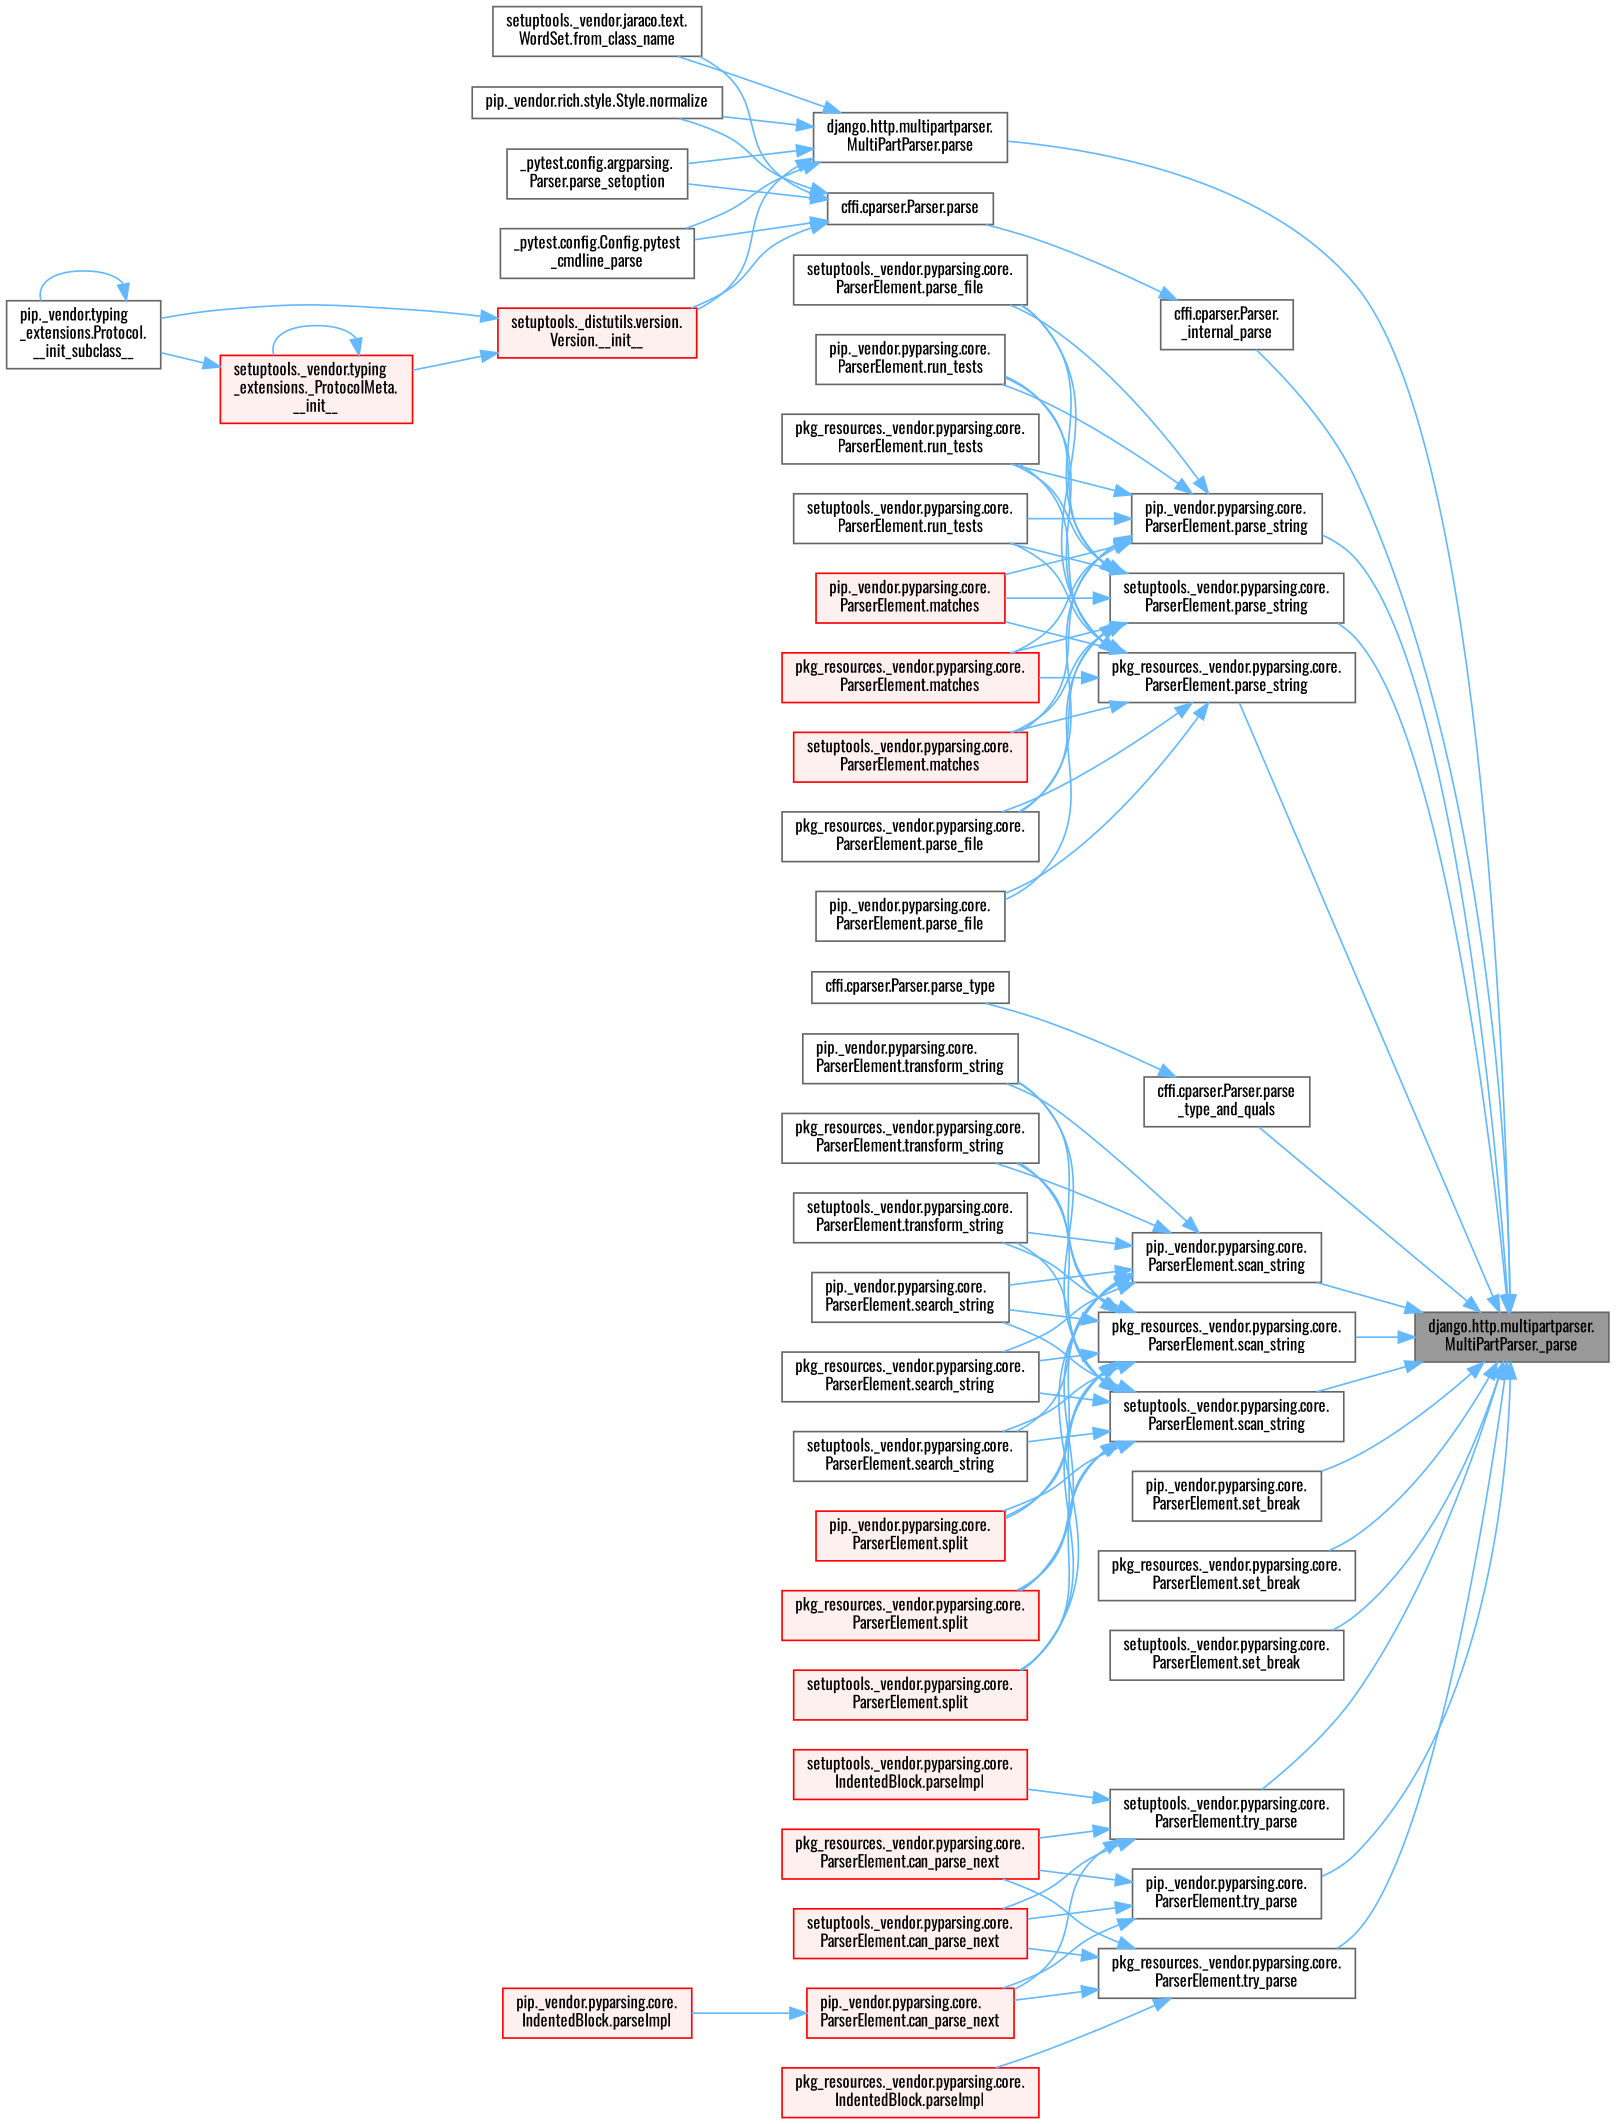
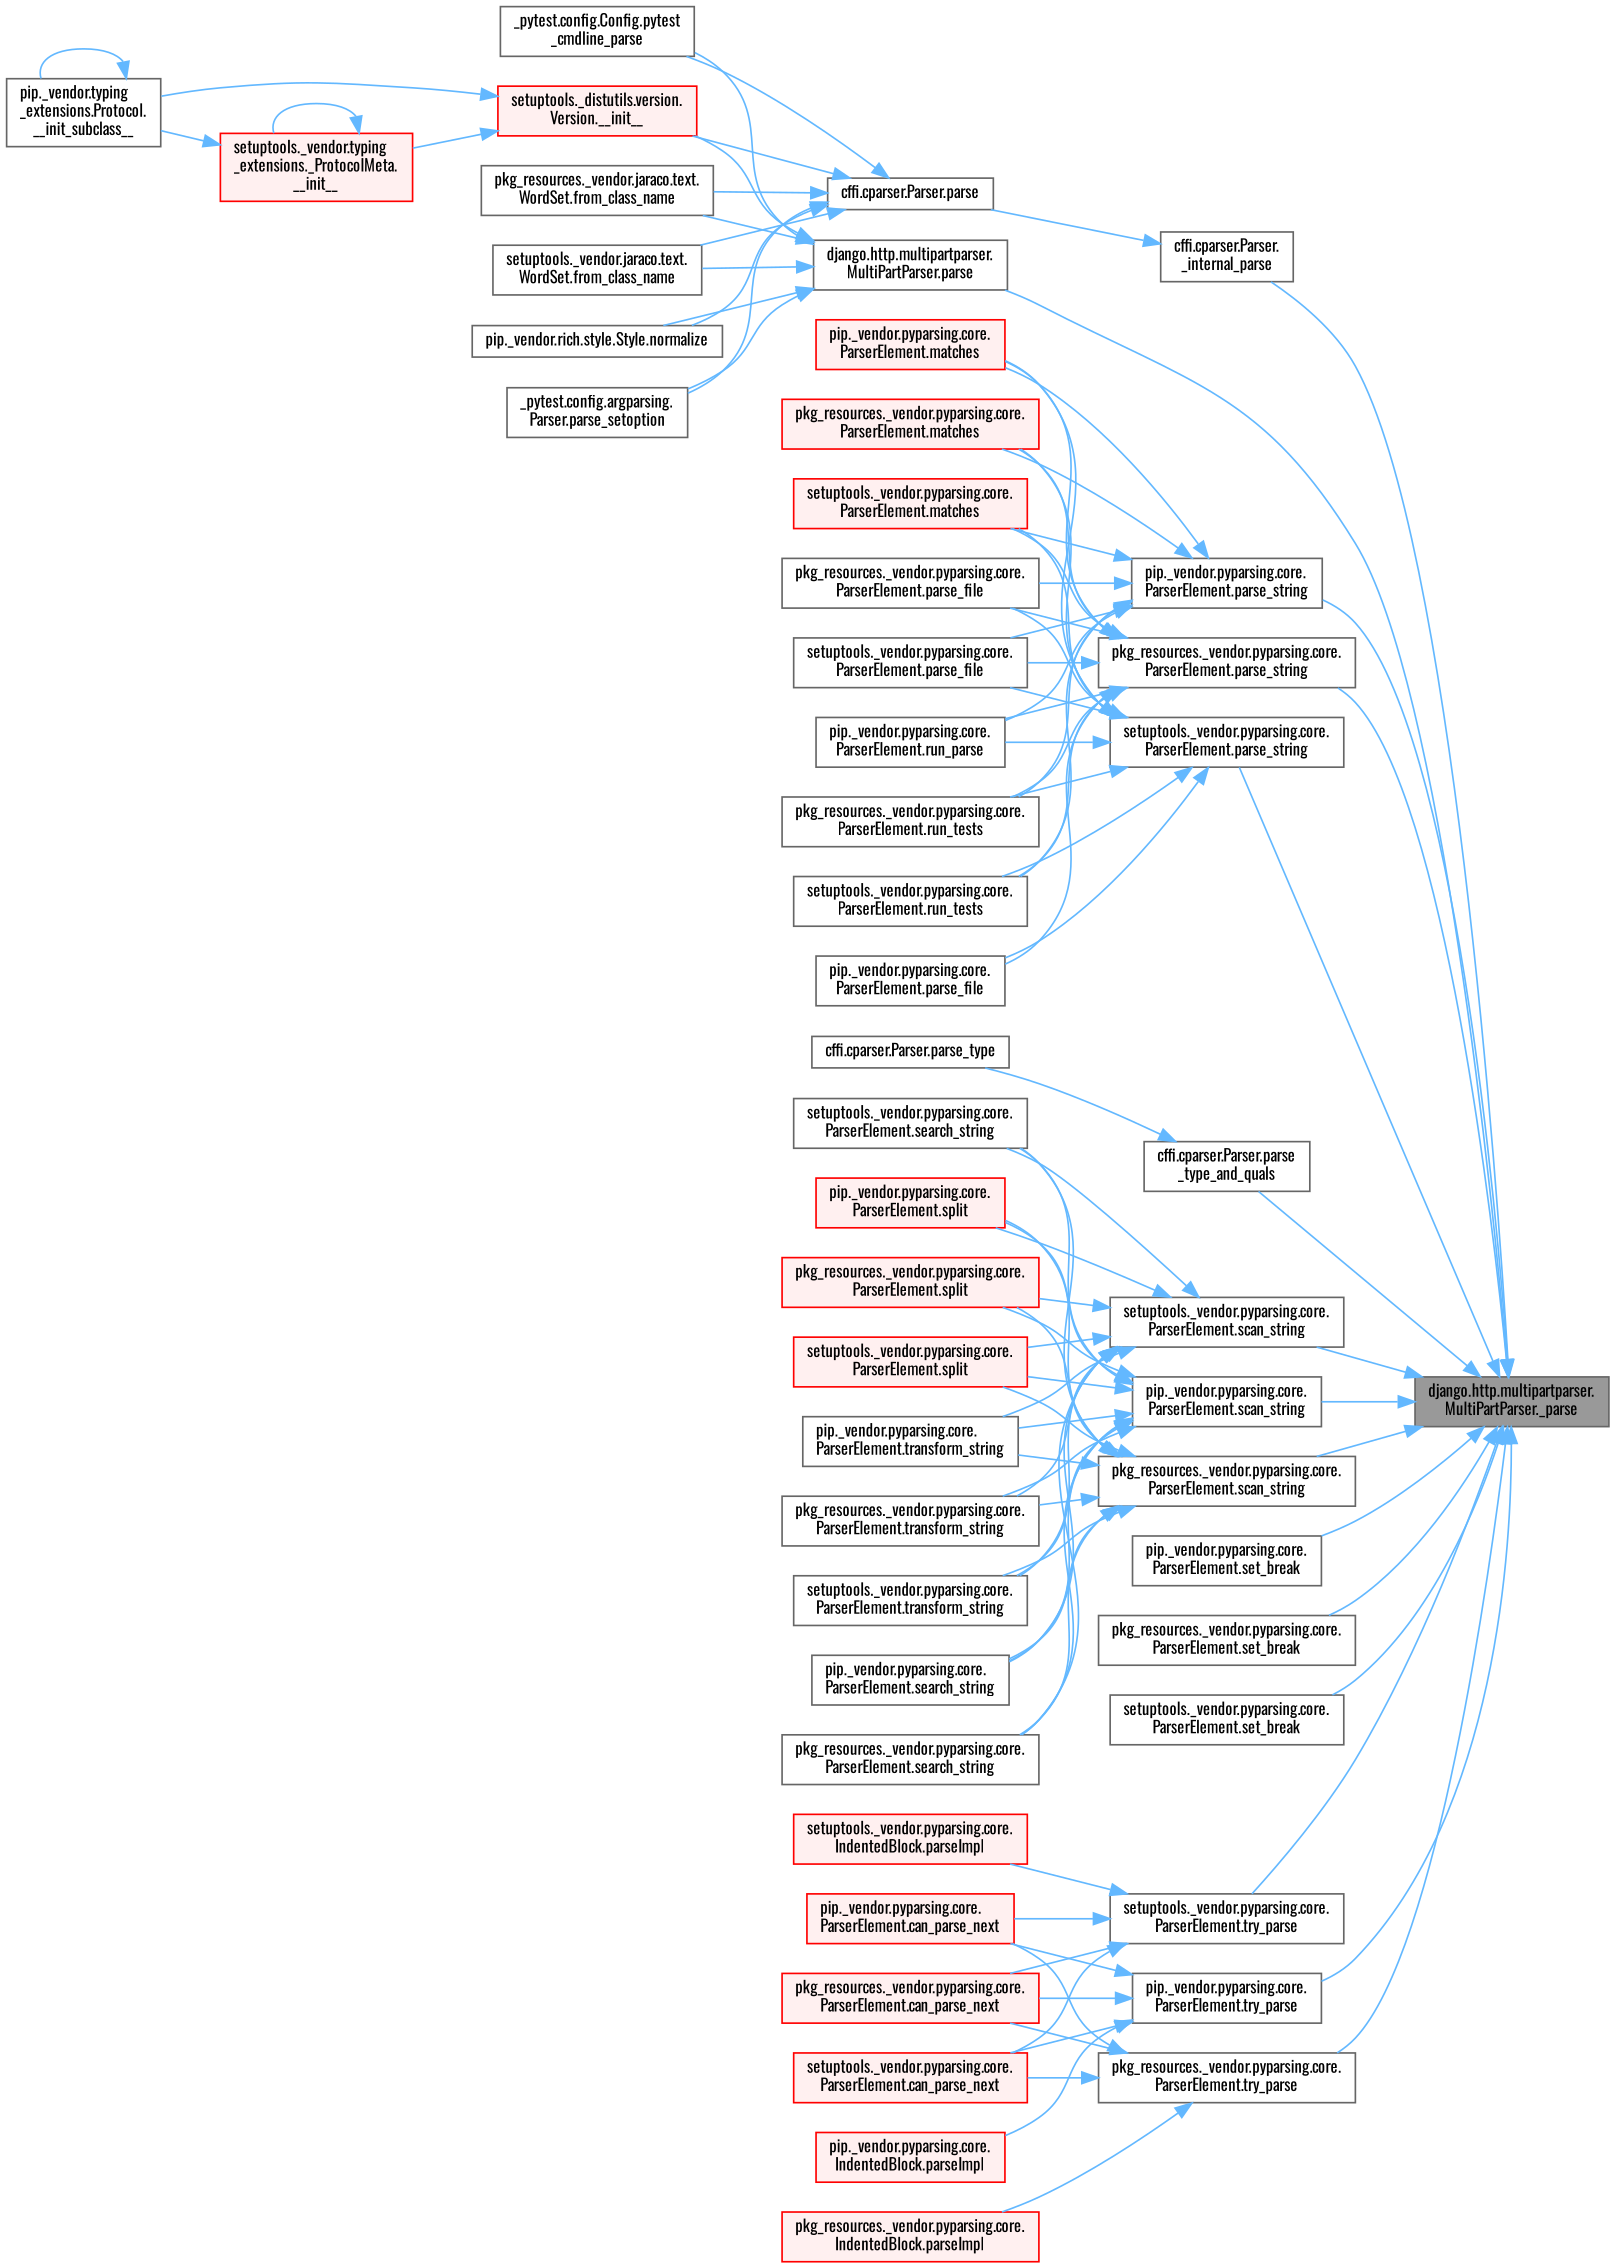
node "pkg_resources._vendor.jaraco.text. WordSet.from_class_name": added
node "pip._vendor.pyparsing.core. ParserElement.run_tests": label "pip._vendor.pyparsing.core. ParserElement.run_tests" -> "pip._vendor.pyparsing.core. ParserElement.run_parse"
edge "pip._vendor.pyparsing.core. IndentedBlock.parseImpl" -> "pip._vendor.pyparsing.core. ParserElement.can_parse_next": now "pip._vendor.pyparsing.core. IndentedBlock.parseImpl" -> "pip._vendor.pyparsing.core. ParserElement.try_parse"
